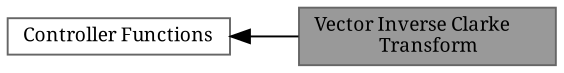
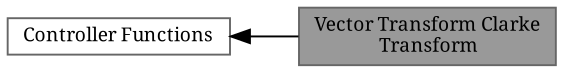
node "Vector Inverse Clarke Transform": label "Vector Inverse Clarke Transform" -> "Vector Transform Clarke Transform"
